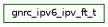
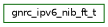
node "gnrc_ipv6_ipv_ft_t": label "gnrc_ipv6_ipv_ft_t" -> "gnrc_ipv6_nib_ft_t"
